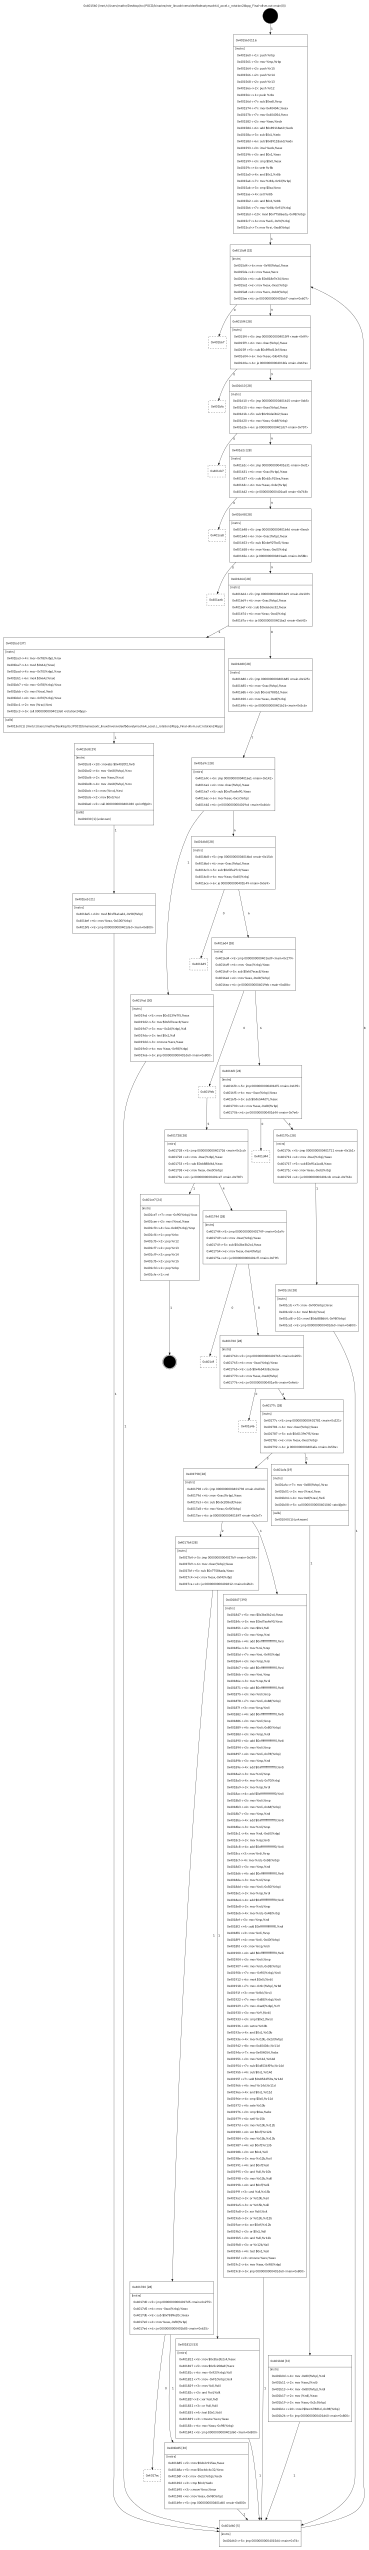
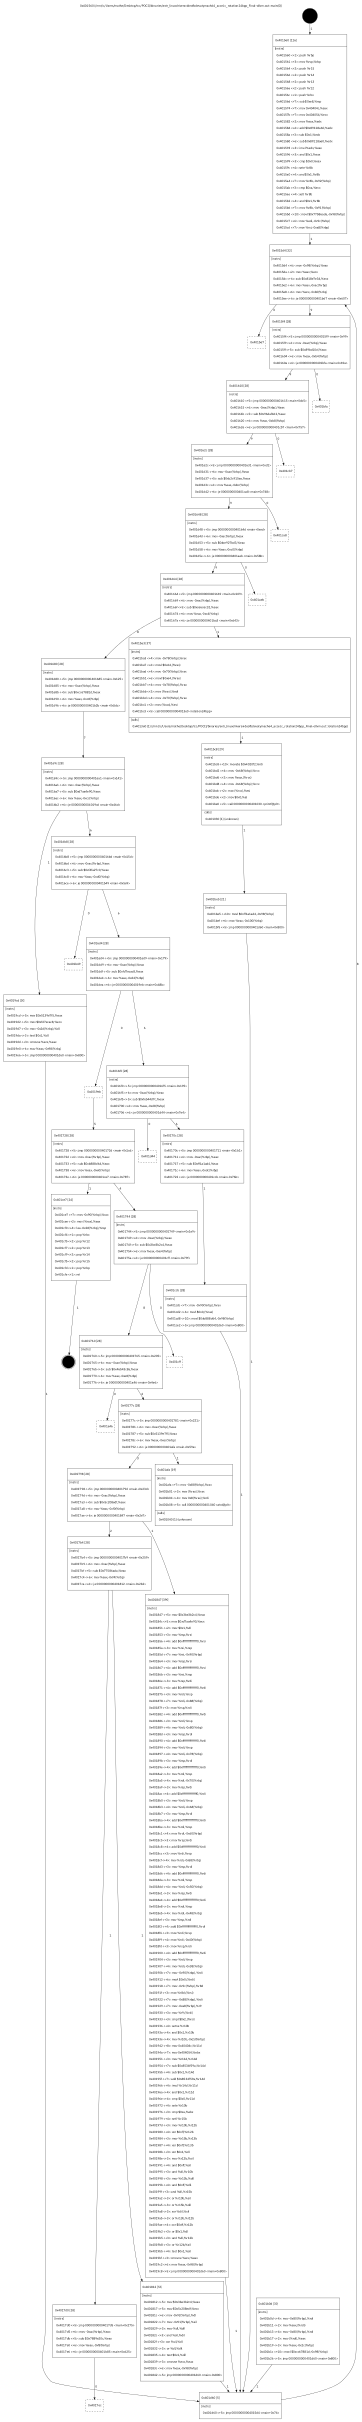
edge "0x401afa [19]" -> "0x401b0d [30]": removed, label "1"
node "0x401b85 [30]": removed
